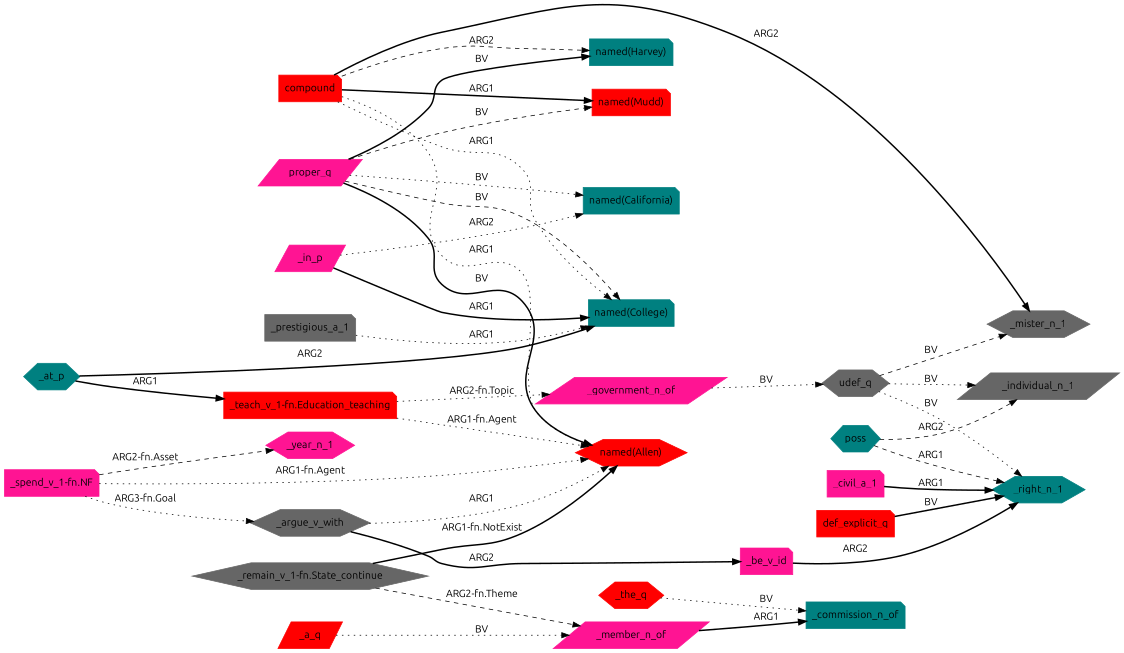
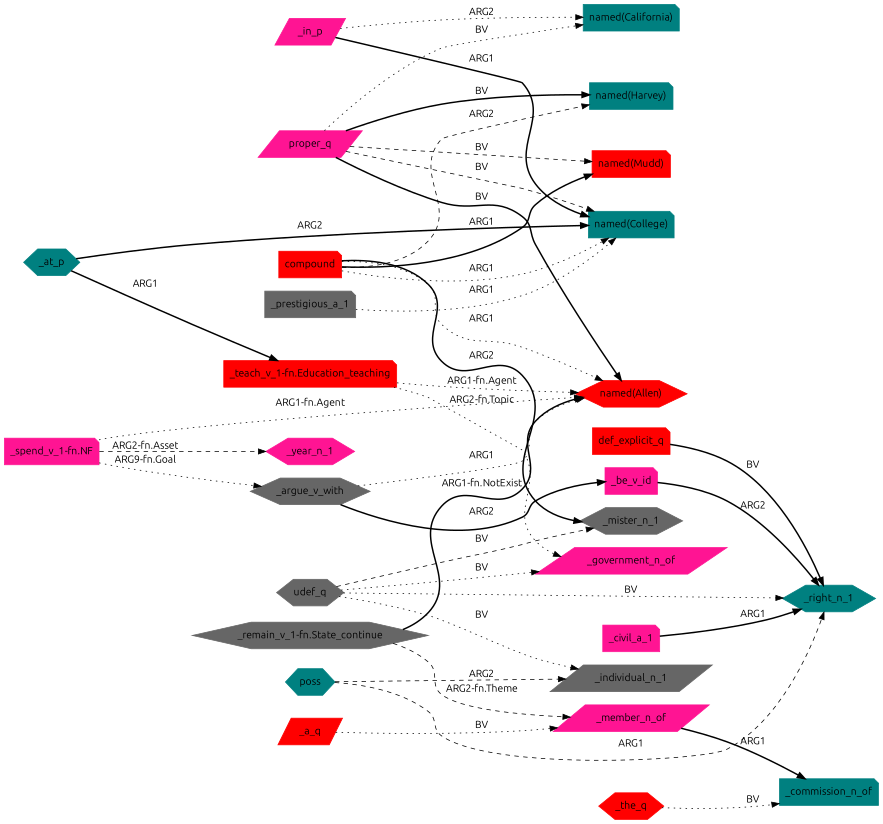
edge "_government_n_of" -> "udef_q": reversed
edge "_spend_v_1-fn.NF" -> "_argue_v_with": label "ARG3-fn.Goal" -> "ARG9-fn.Goal"
